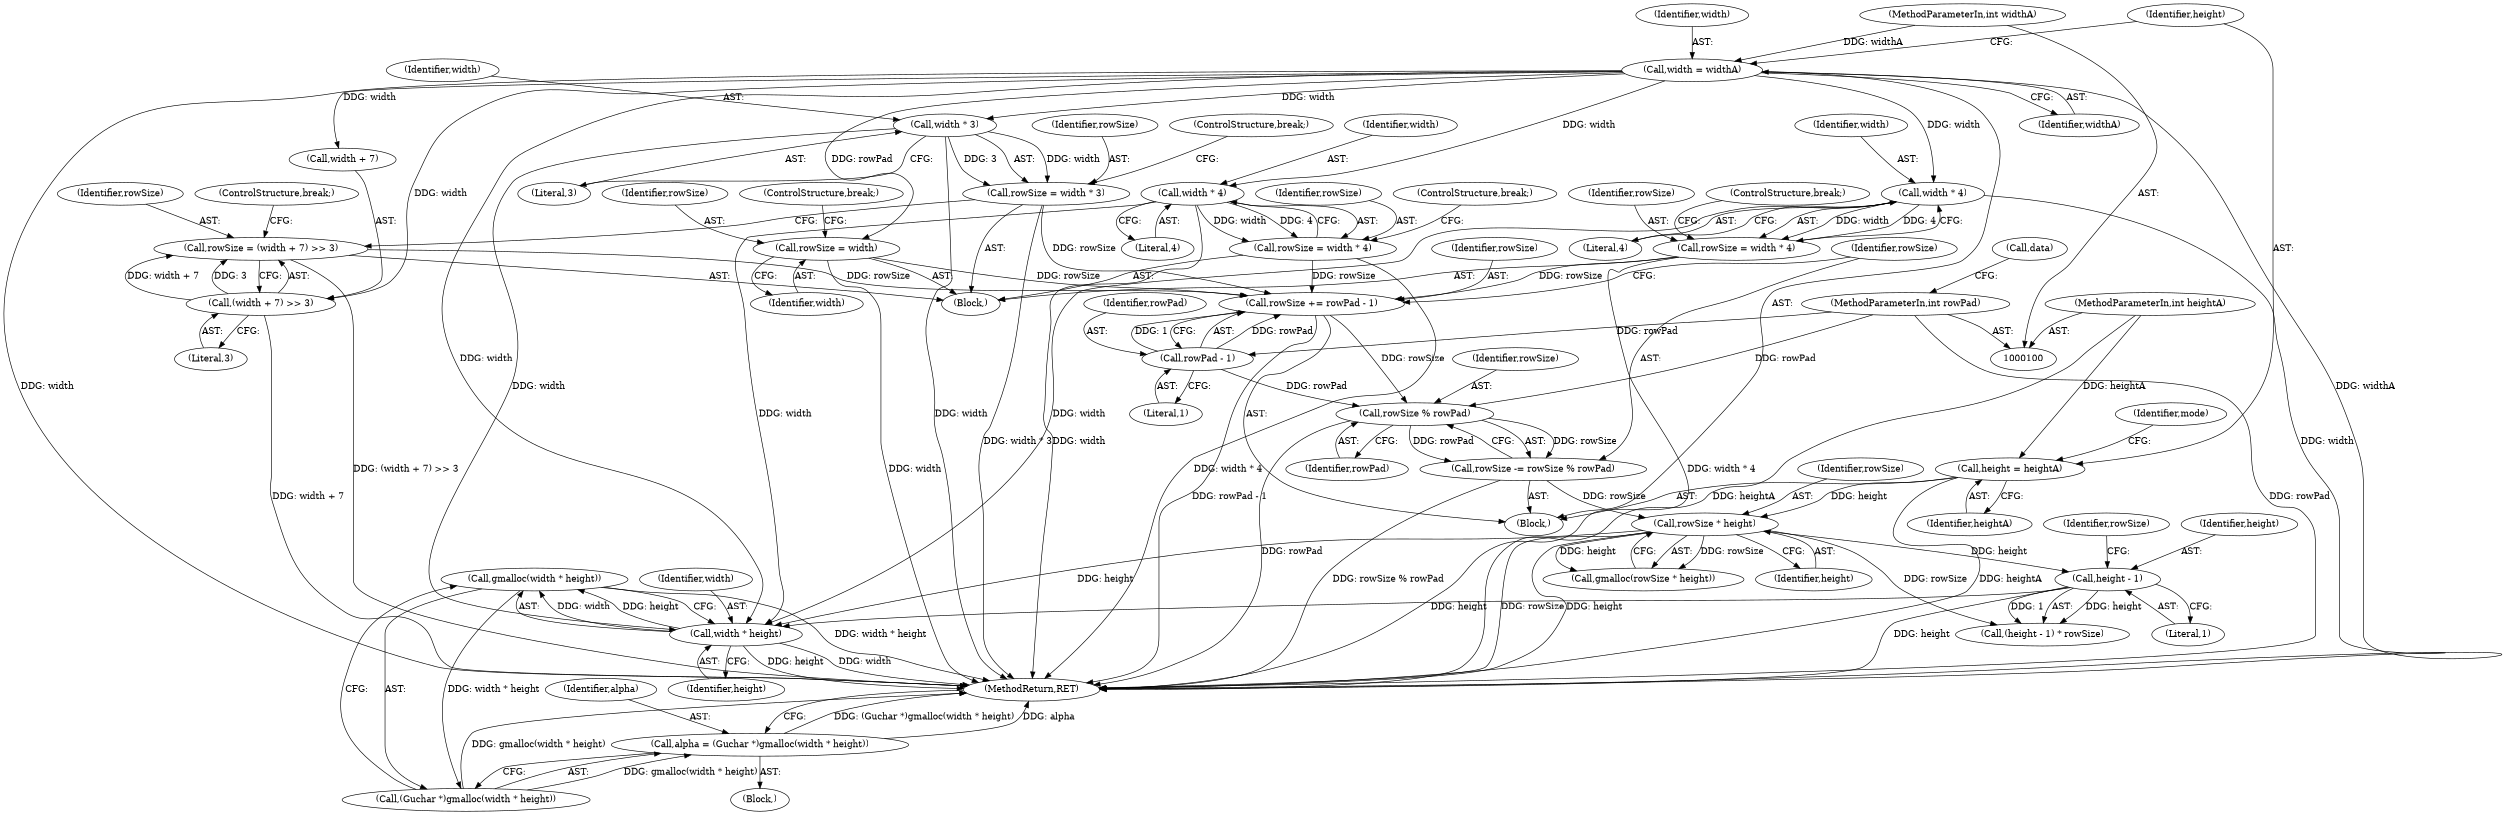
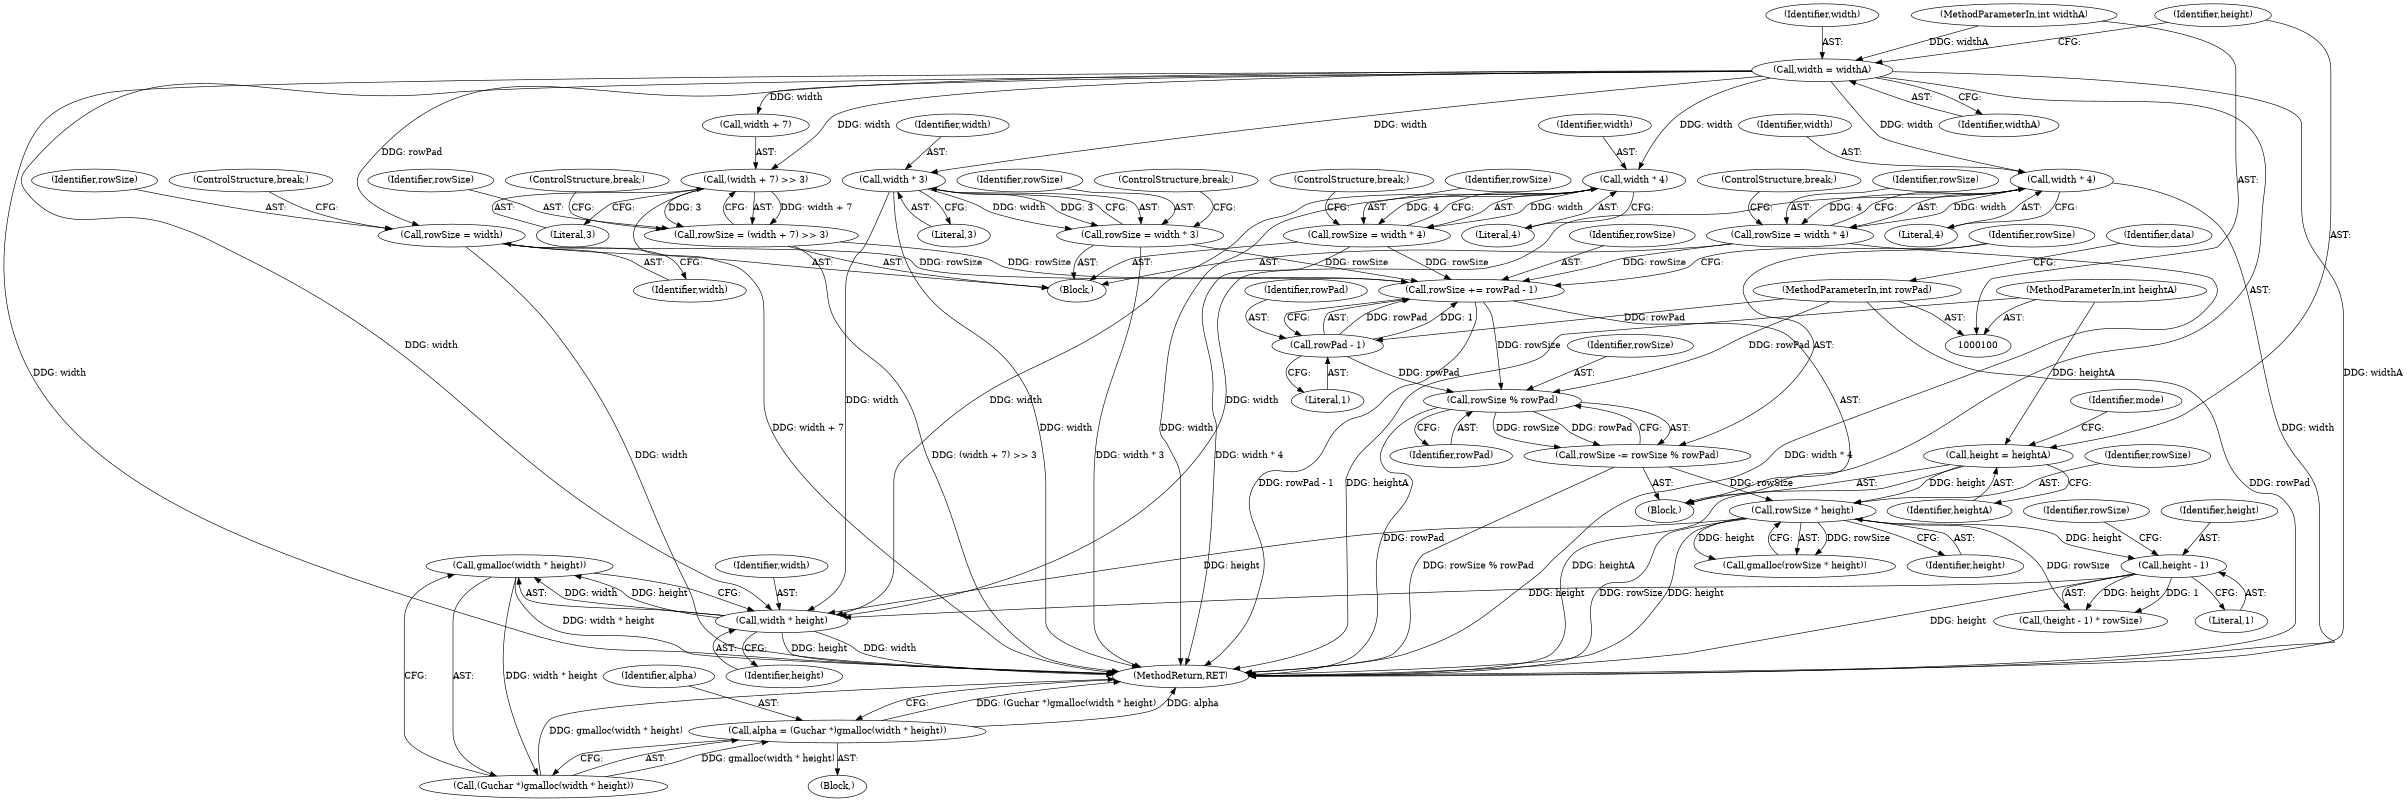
edge "(Call,rowSize = width * 3)" -> "(Call,rowSize = (width + 7) >> 3)": now "(Call,rowSize = width * 3)" -> "(Call,width * 3)"
node "(Call,data)": label "(Call,data)" -> "(Identifier,data)"
